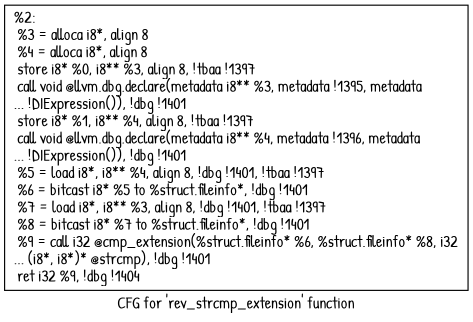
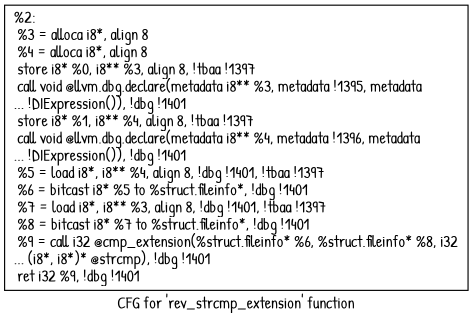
node "%2:": text "ret i32 %9, !dbg !1404" -> "ret i32 %9, !dbg !1401"
